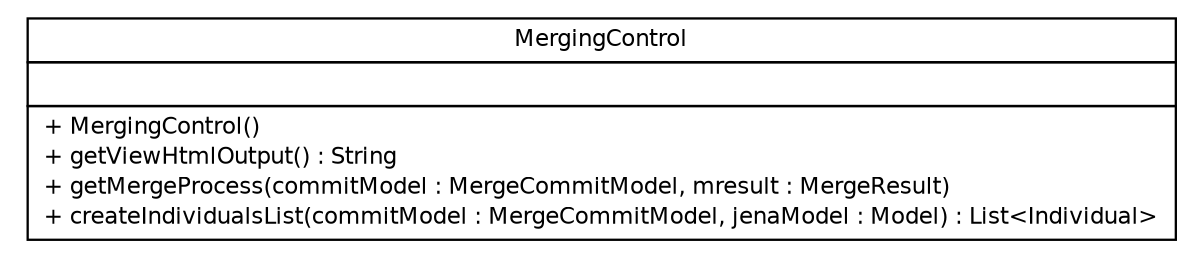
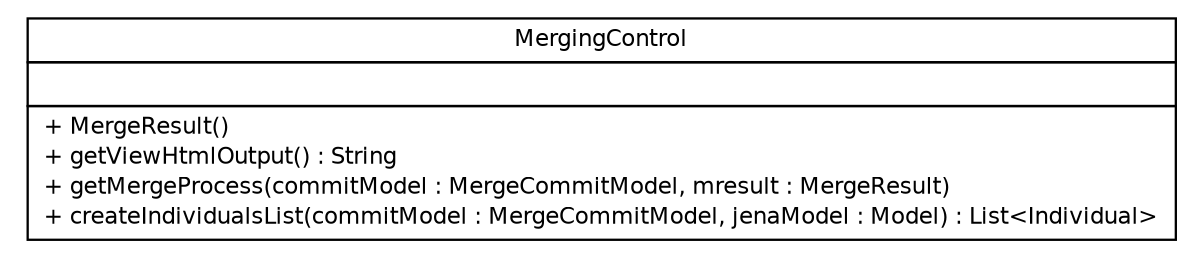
node "MergingControl": text "+ MergingControl()" -> "+ MergeResult()"
